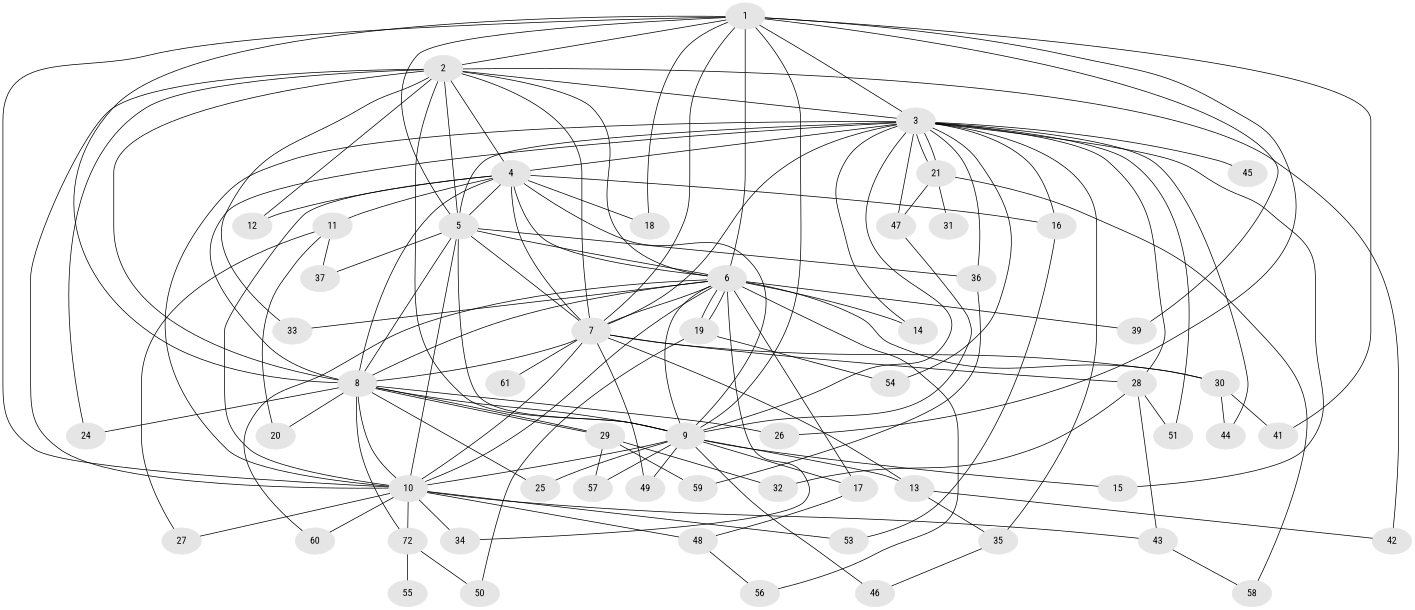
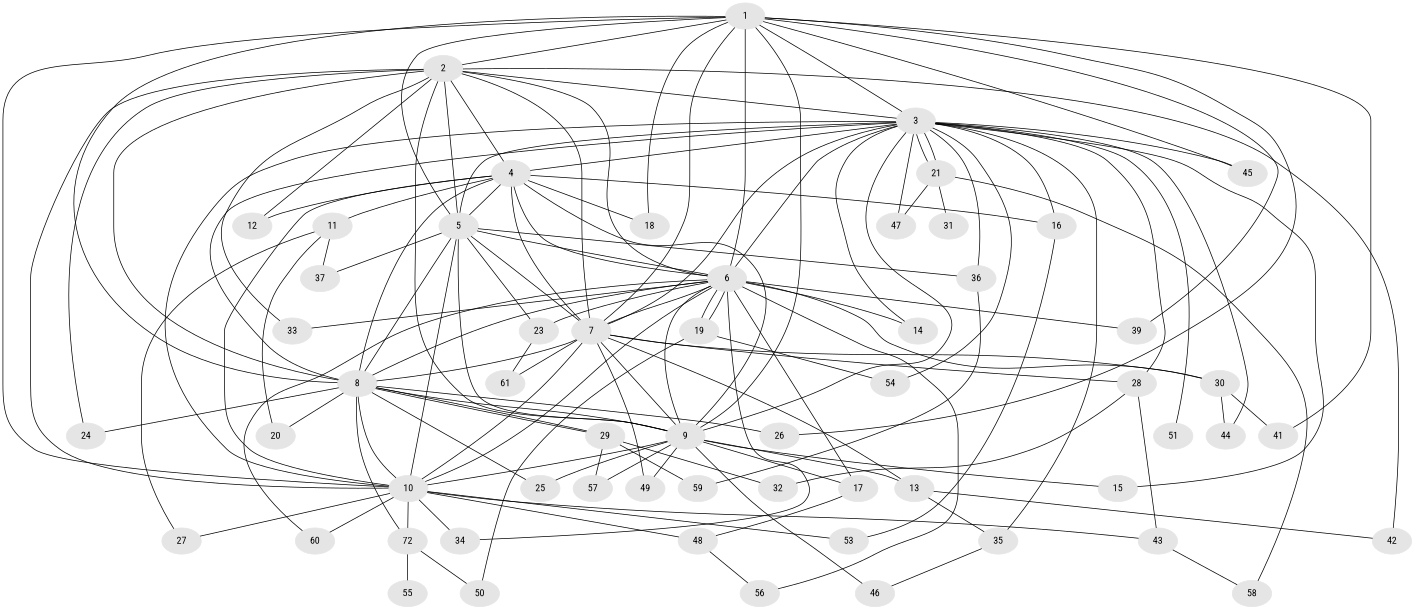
edge "1" -- "45": added
edge "3" -- "6": added
node "23": added
edge "47" -- "9": now "7" -- "9"
edge "28" -- "51": removed
